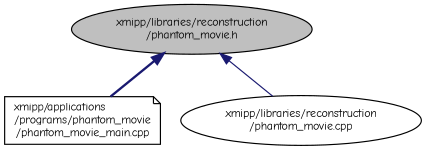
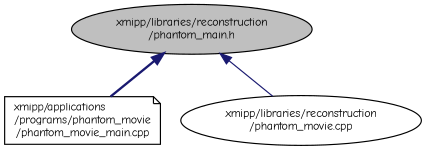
node "xmipp/libraries/reconstruction /phantom_movie.h": label "xmipp/libraries/reconstruction /phantom_movie.h" -> "xmipp/libraries/reconstruction /phantom_main.h"
